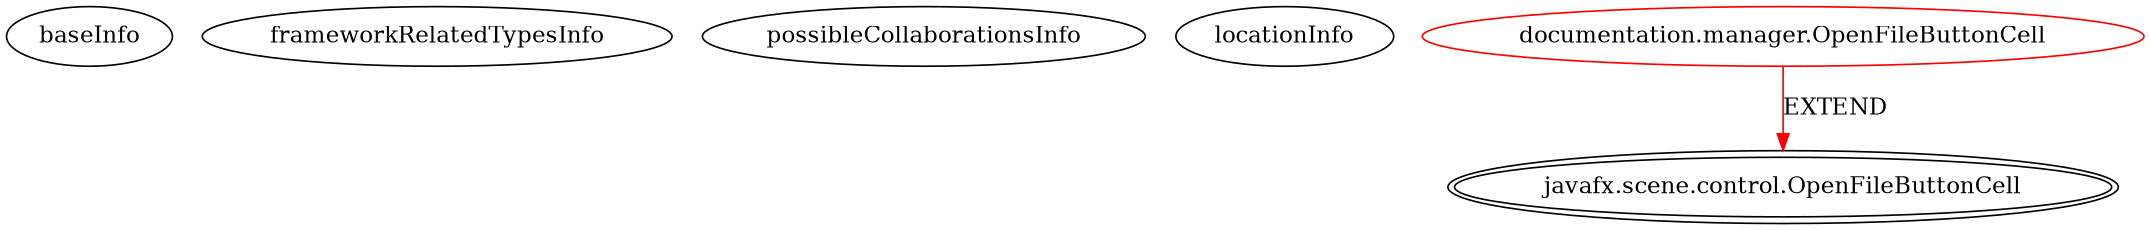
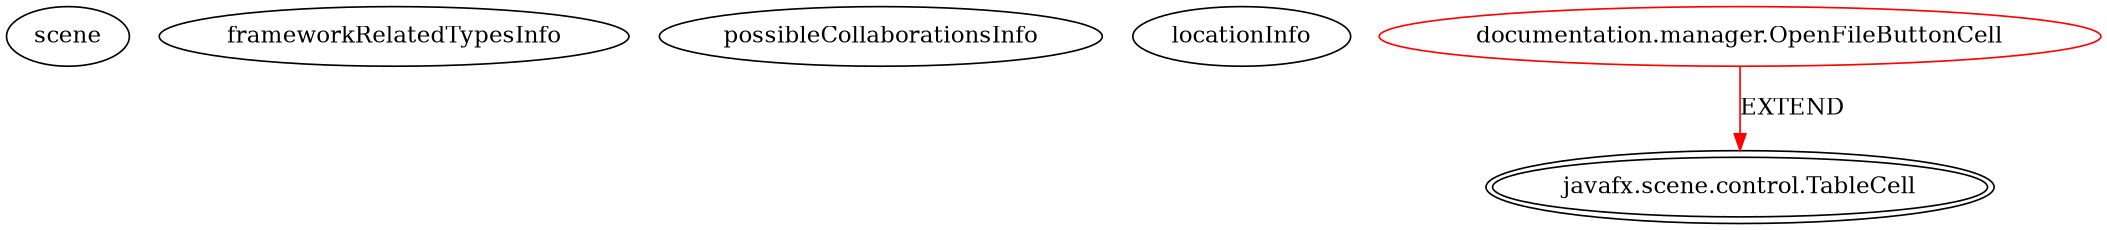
node "baseInfo": label "baseInfo" -> "scene"
node "javafx.scene.control.OpenFileButtonCell": label "javafx.scene.control.OpenFileButtonCell" -> "javafx.scene.control.TableCell"
